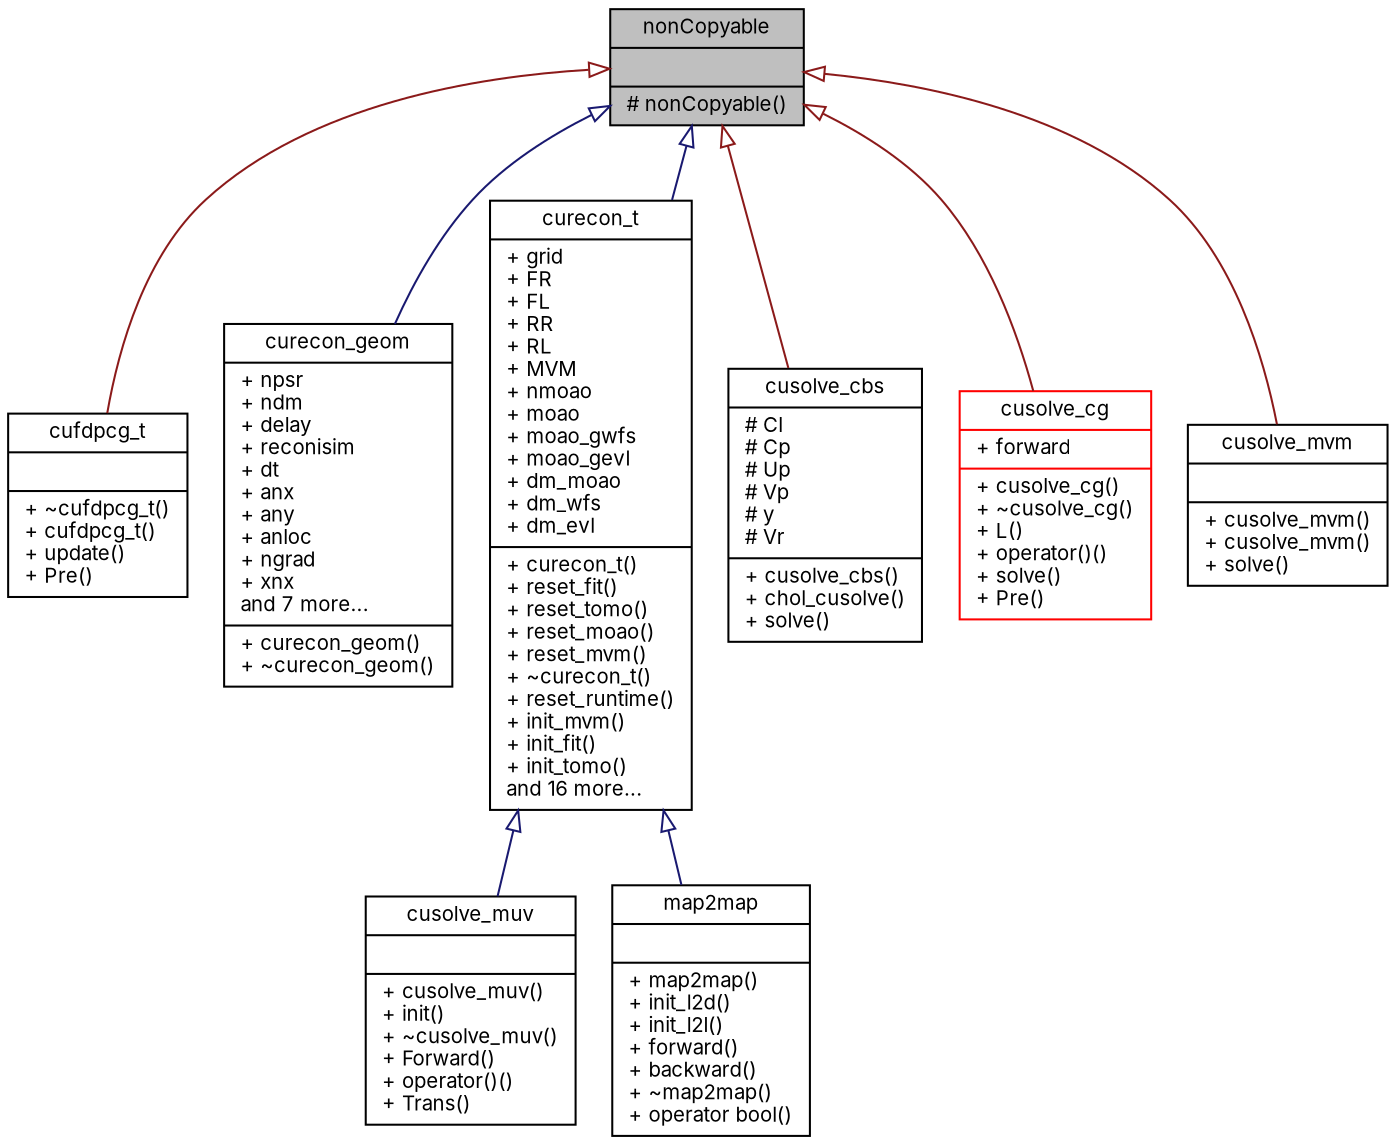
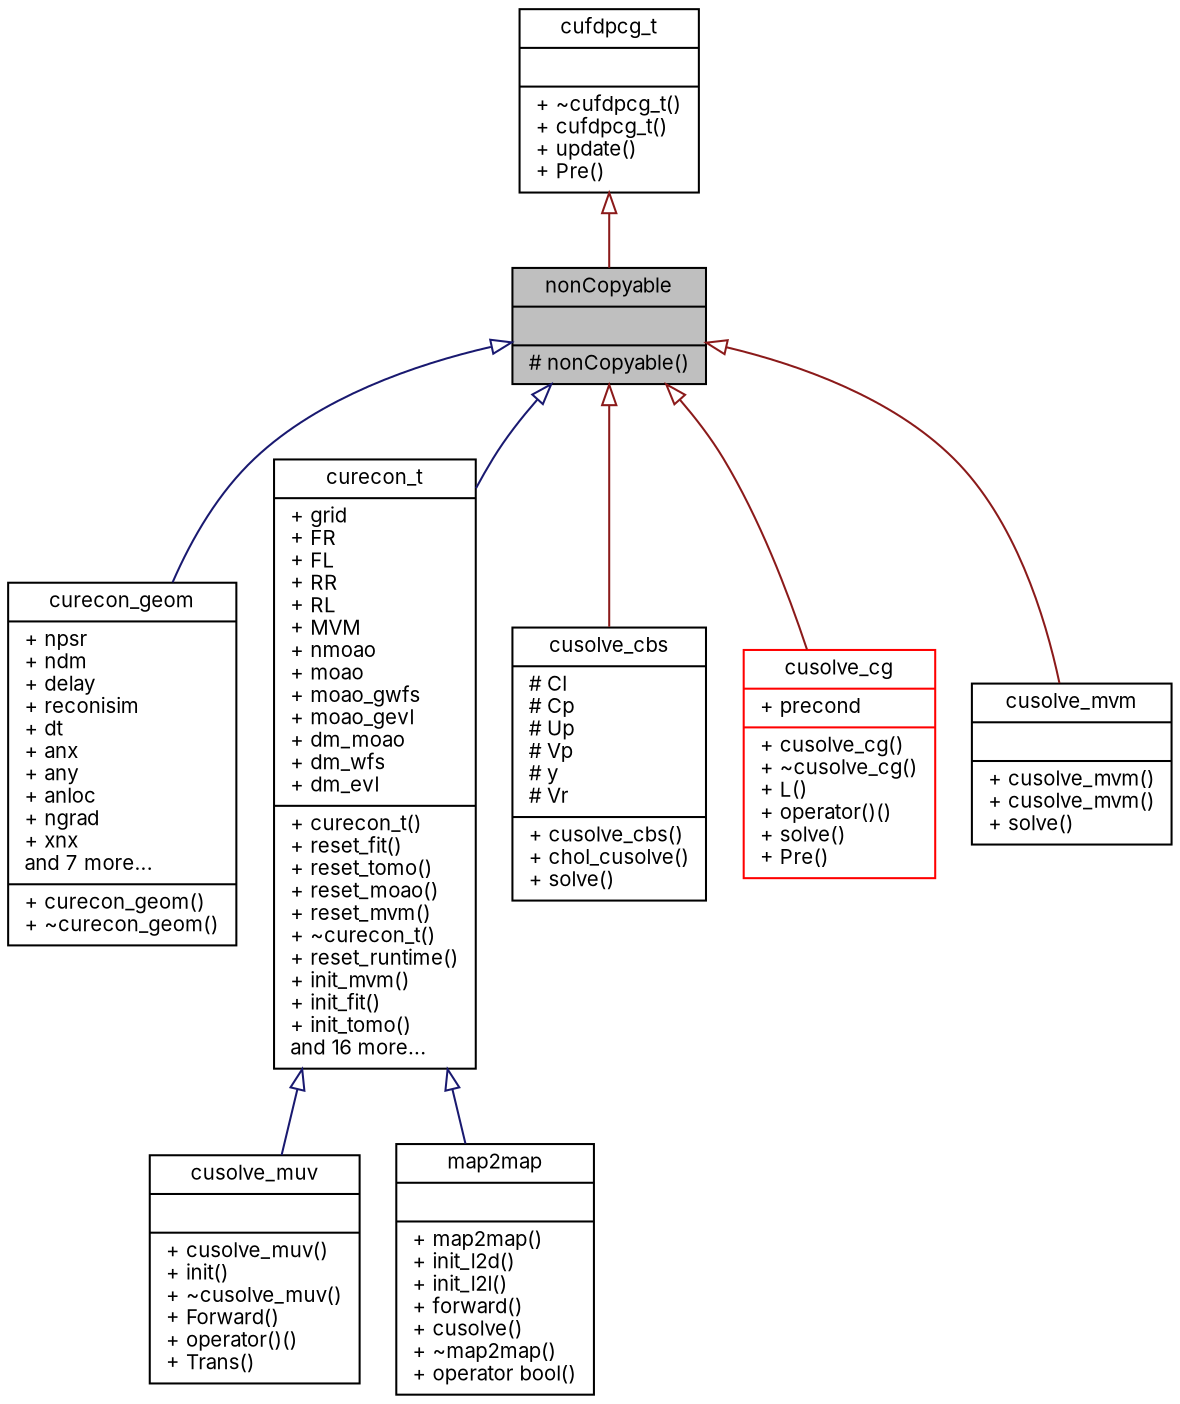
edge "cufdpcg_t" -> "nonCopyable": reversed
node "cusolve_cg": text "+ forward" -> "+ precond"
node "map2map": text "+ backward()" -> "+ cusolve()"
